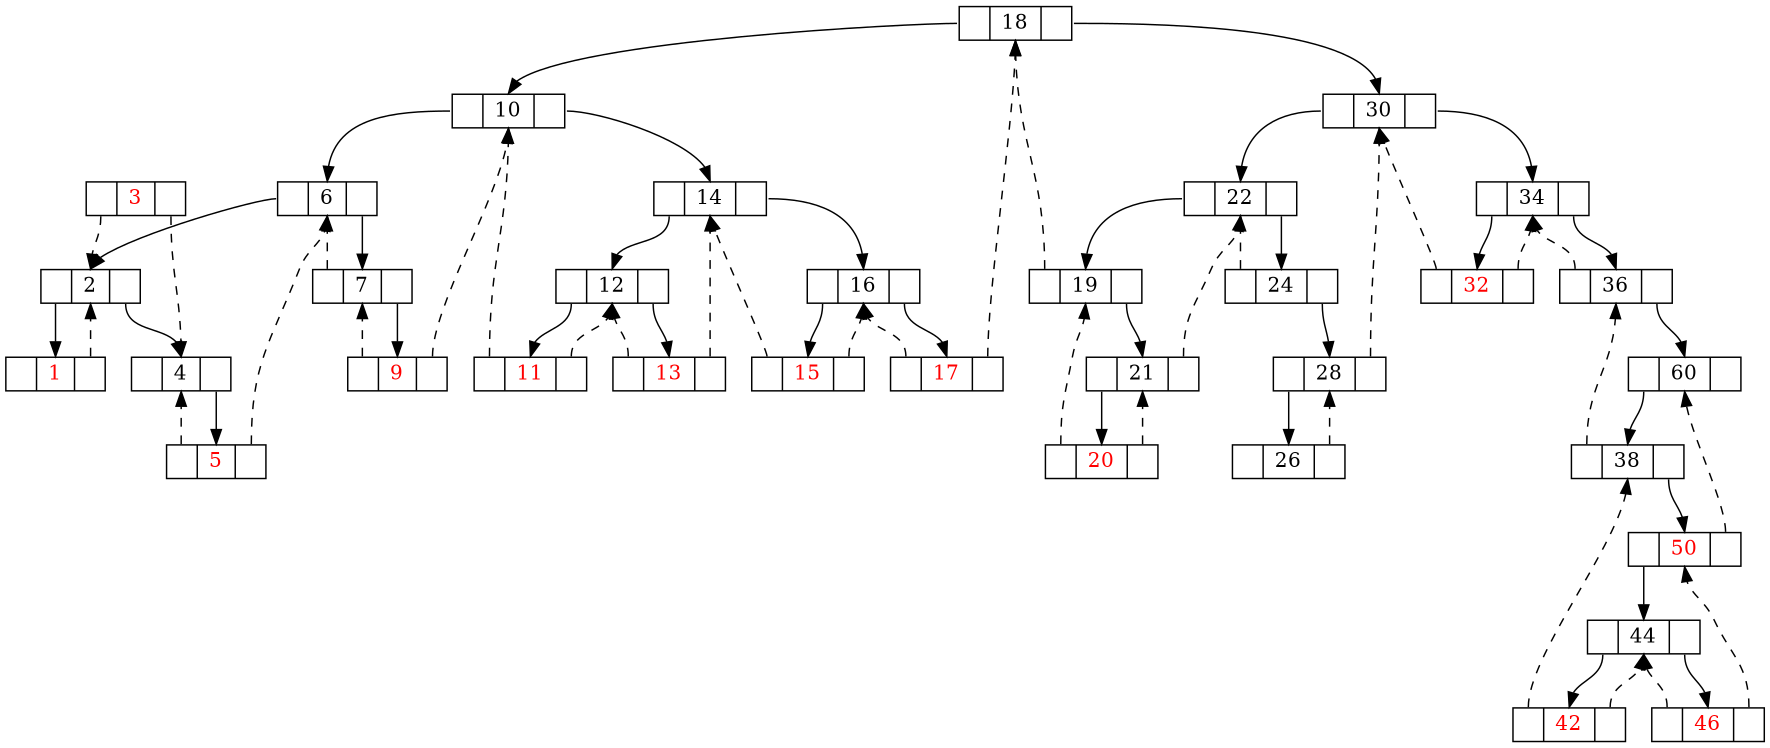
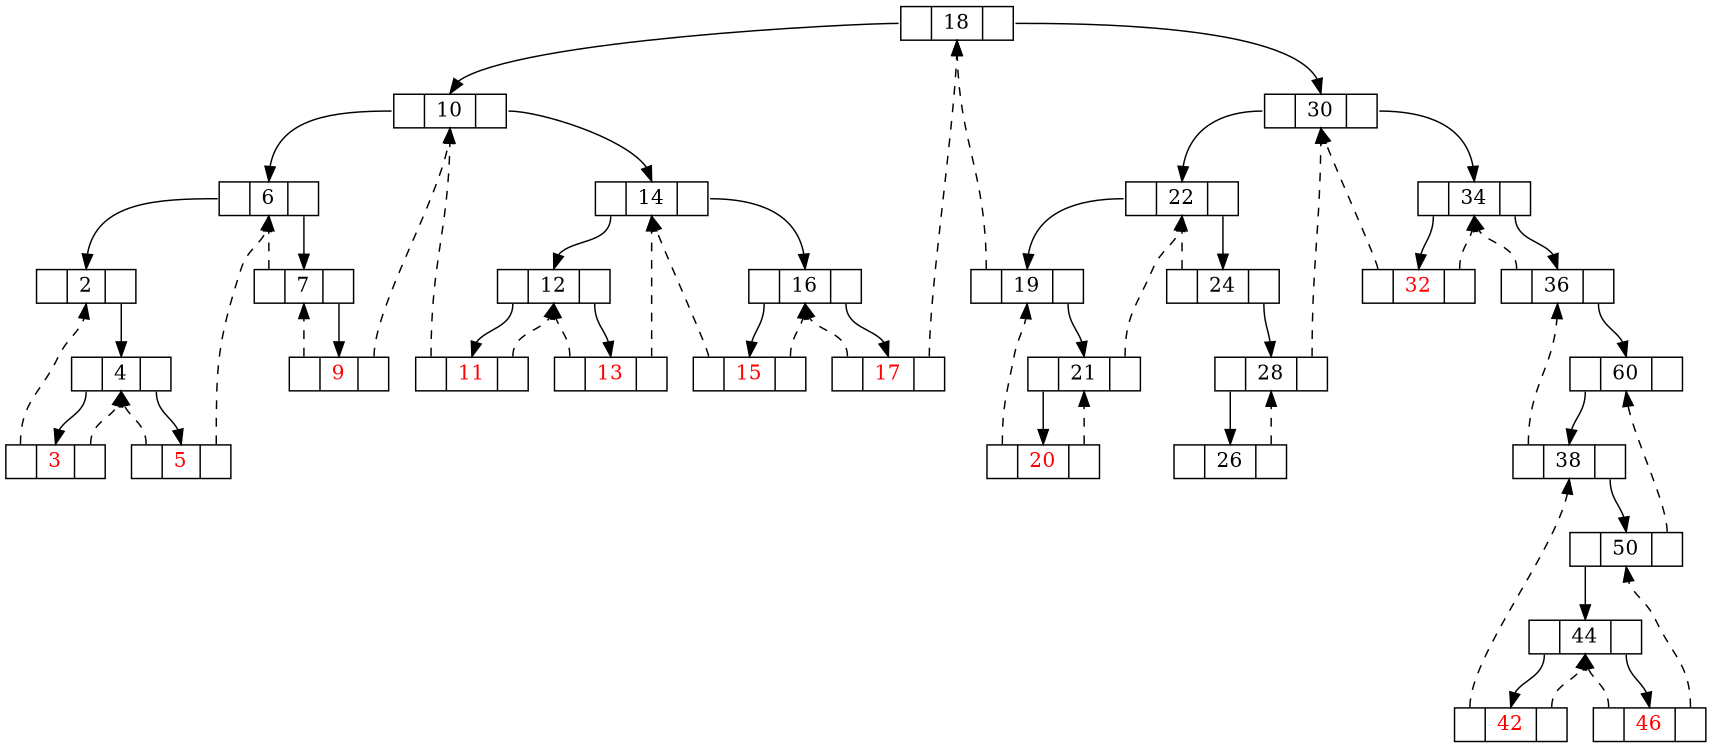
node "1": removed
edge "4" -> "3": added
node "50": fontcolor red -> black
